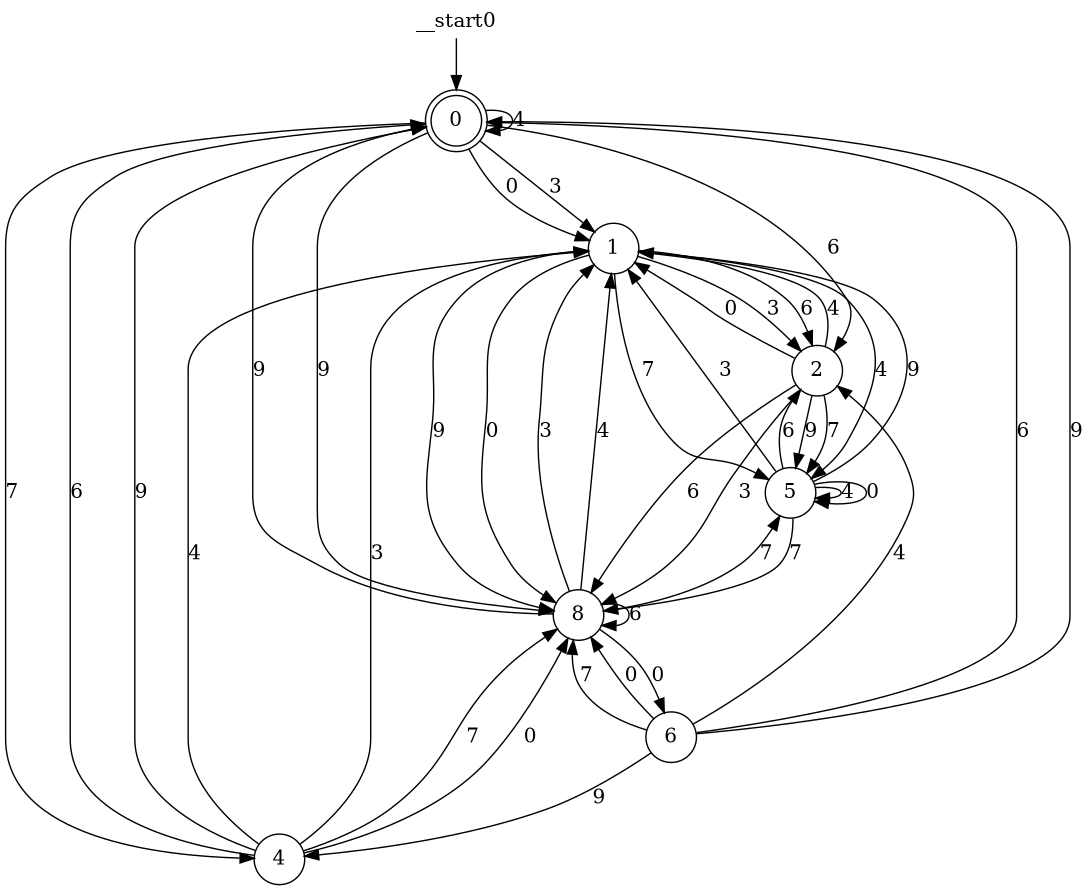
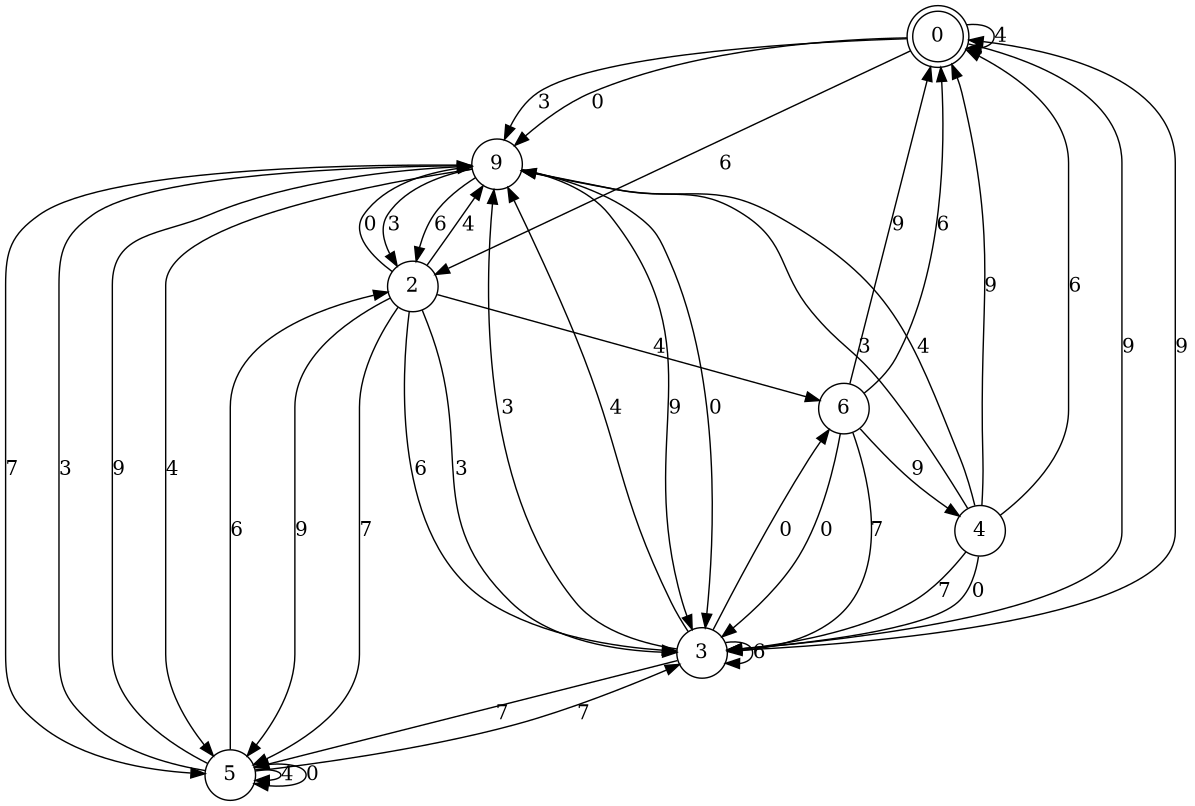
node "__start0": removed
node "1": label "1" -> "9"
edge "0" -> "4": removed, label "7"
edge "6" -> "2": reversed
node "8": label "8" -> "3"
